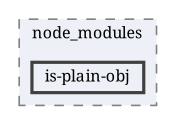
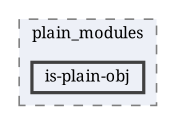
cluster "node_modules": label "node_modules" -> "plain_modules"
